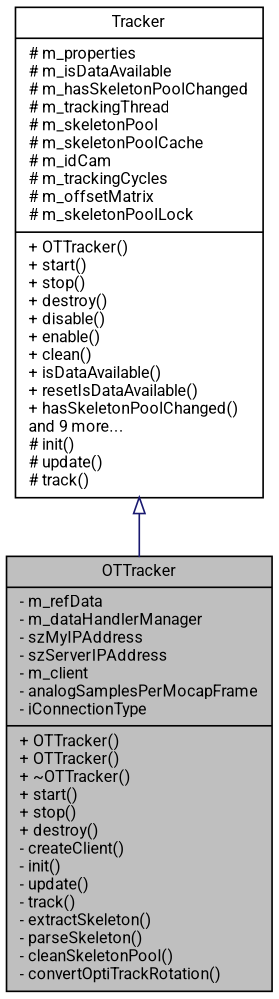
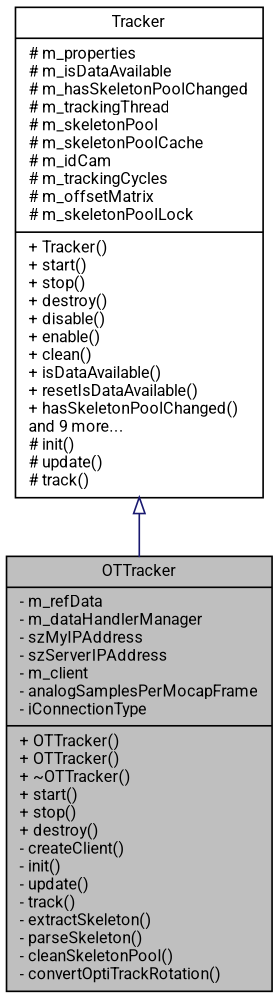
node "Tracker": text "+ OTTracker()" -> "+ Tracker()"
